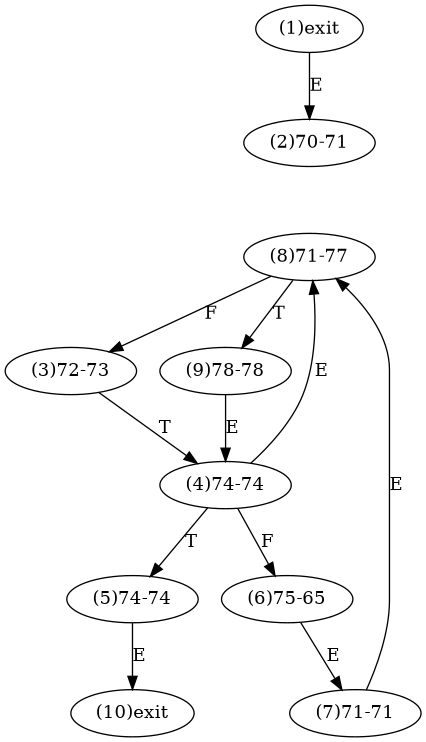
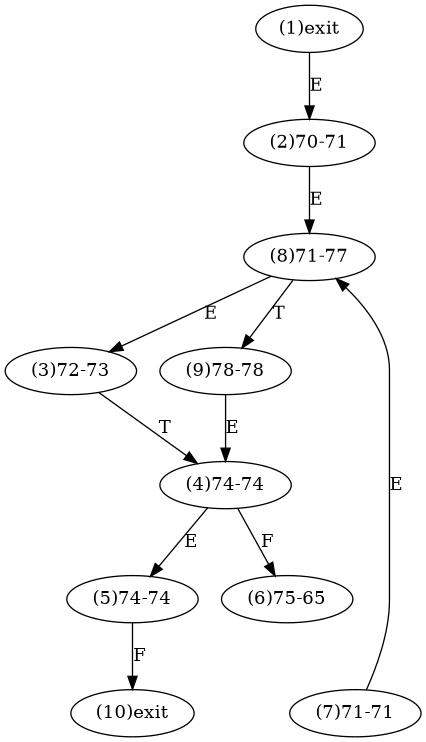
edge "(8)71-77" -> "(3)72-73": label "F" -> "E"
edge "(4)74-74" -> "(8)71-77": now "(2)70-71" -> "(8)71-77"
edge "(4)74-74" -> "(5)74-74": label "T" -> "E"
edge "(6)75-65" -> "(7)71-71": removed, label "E"
edge "(5)74-74" -> "(10)exit": label "E" -> "F"
